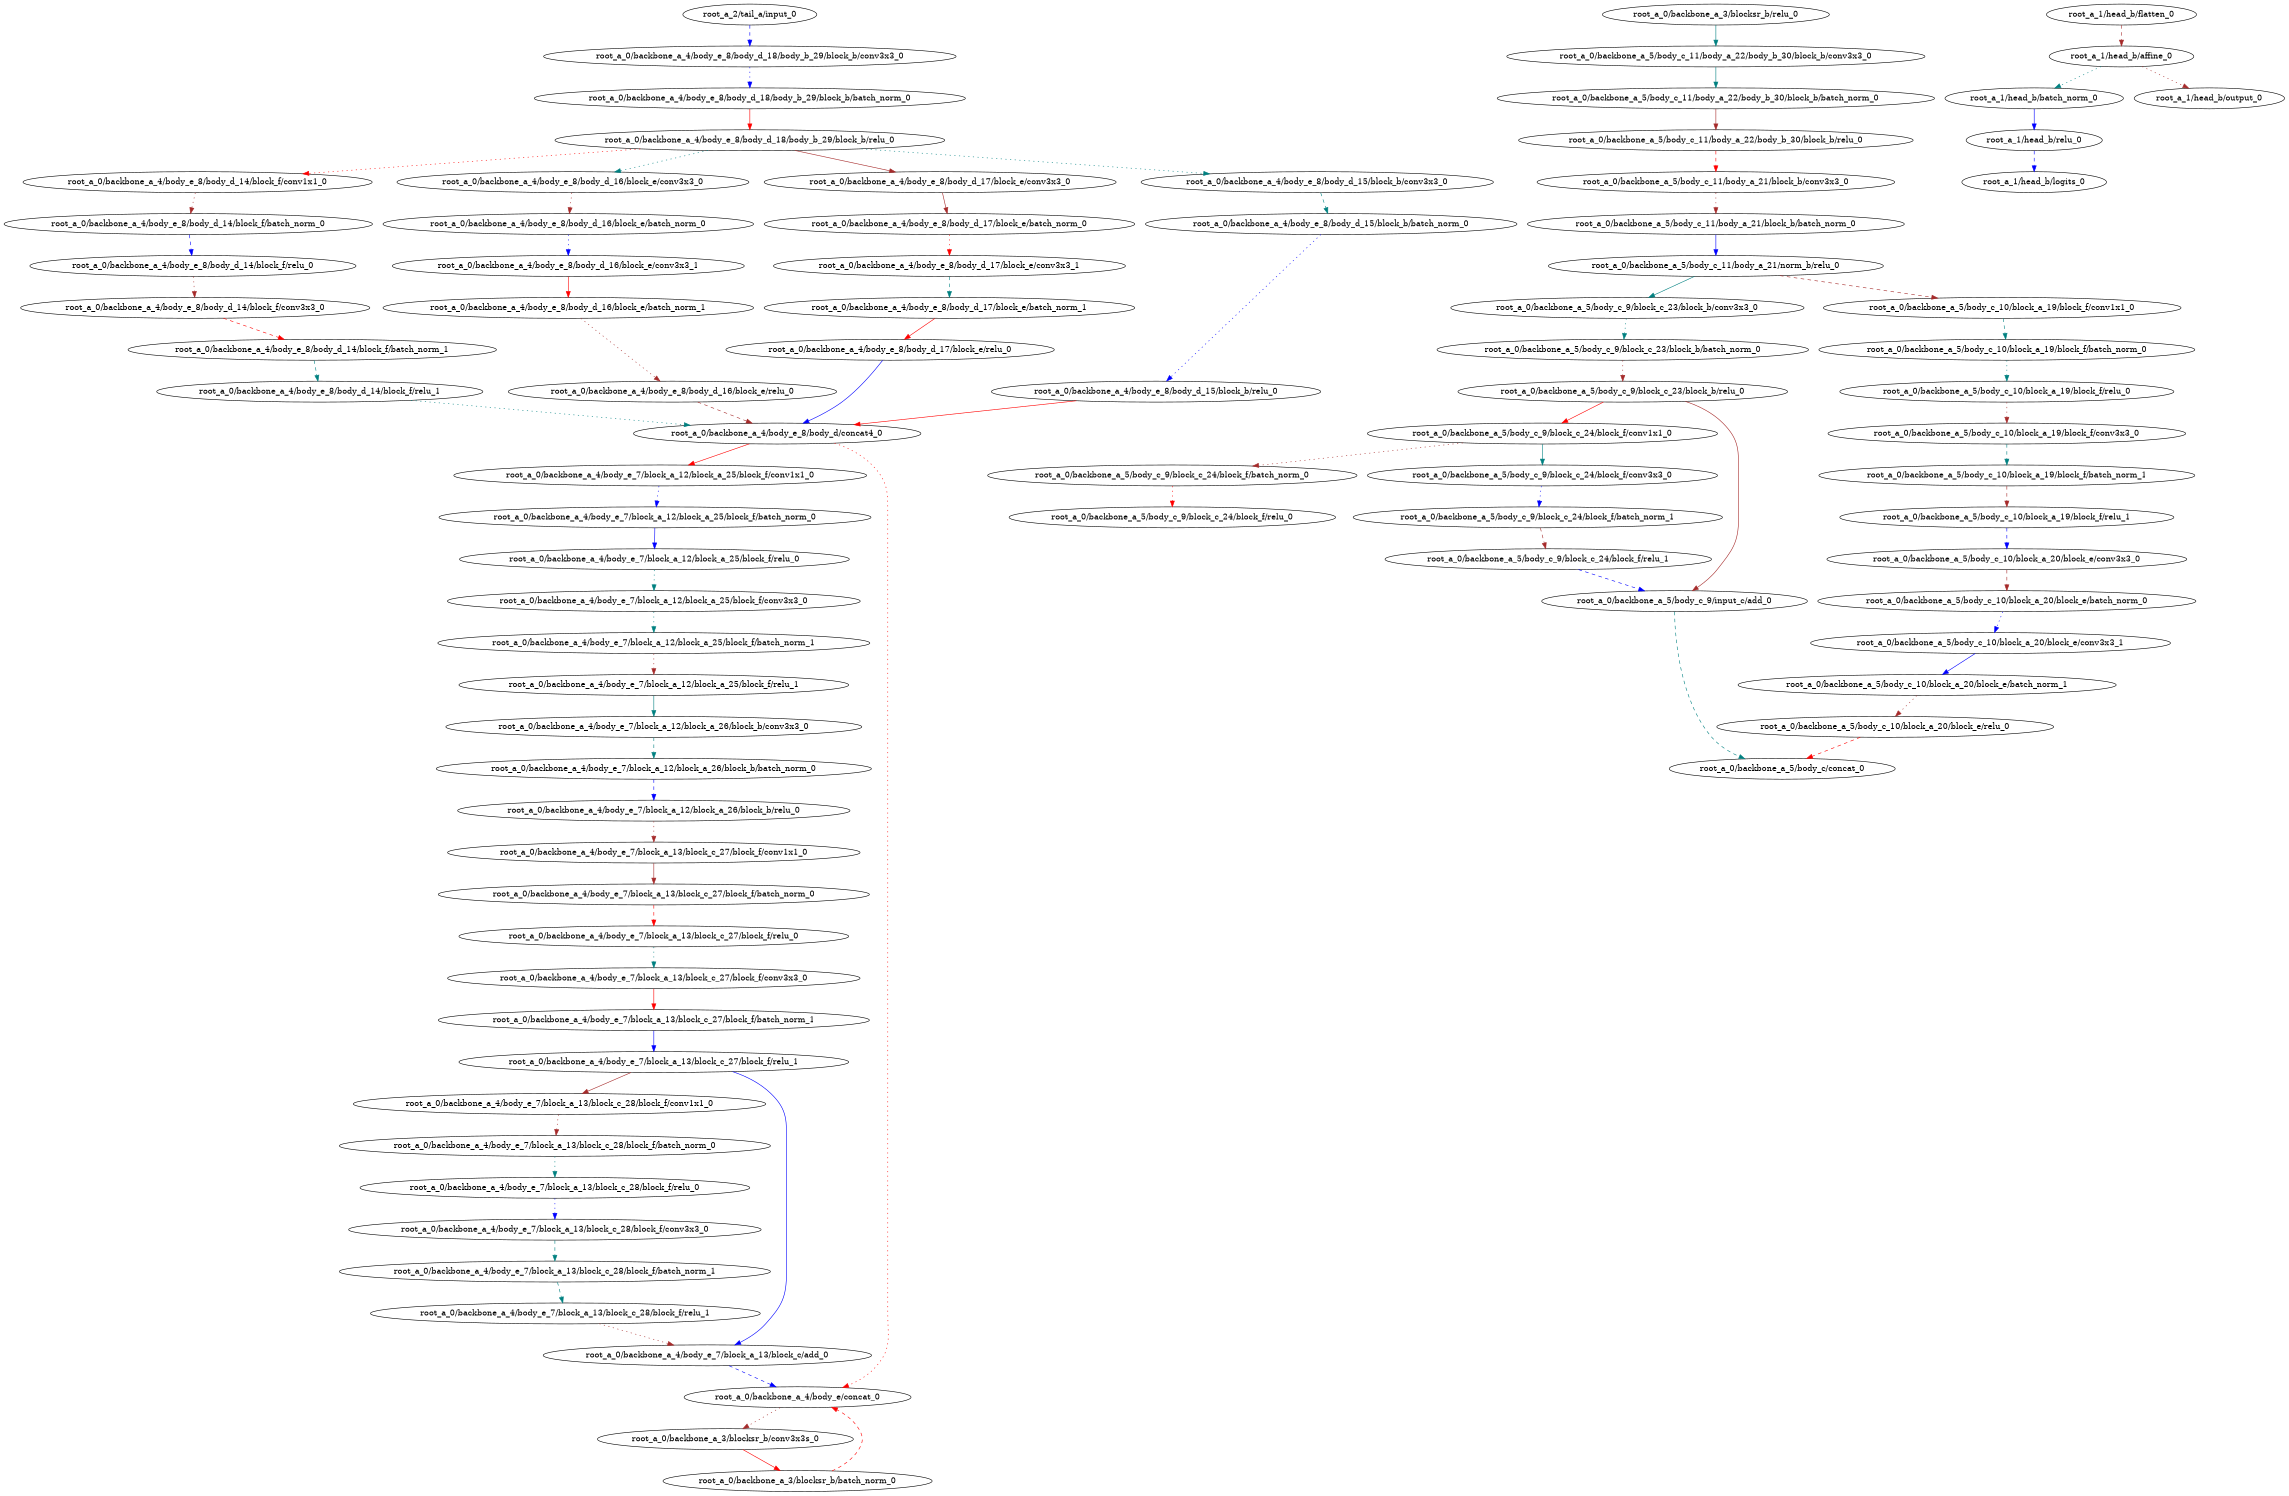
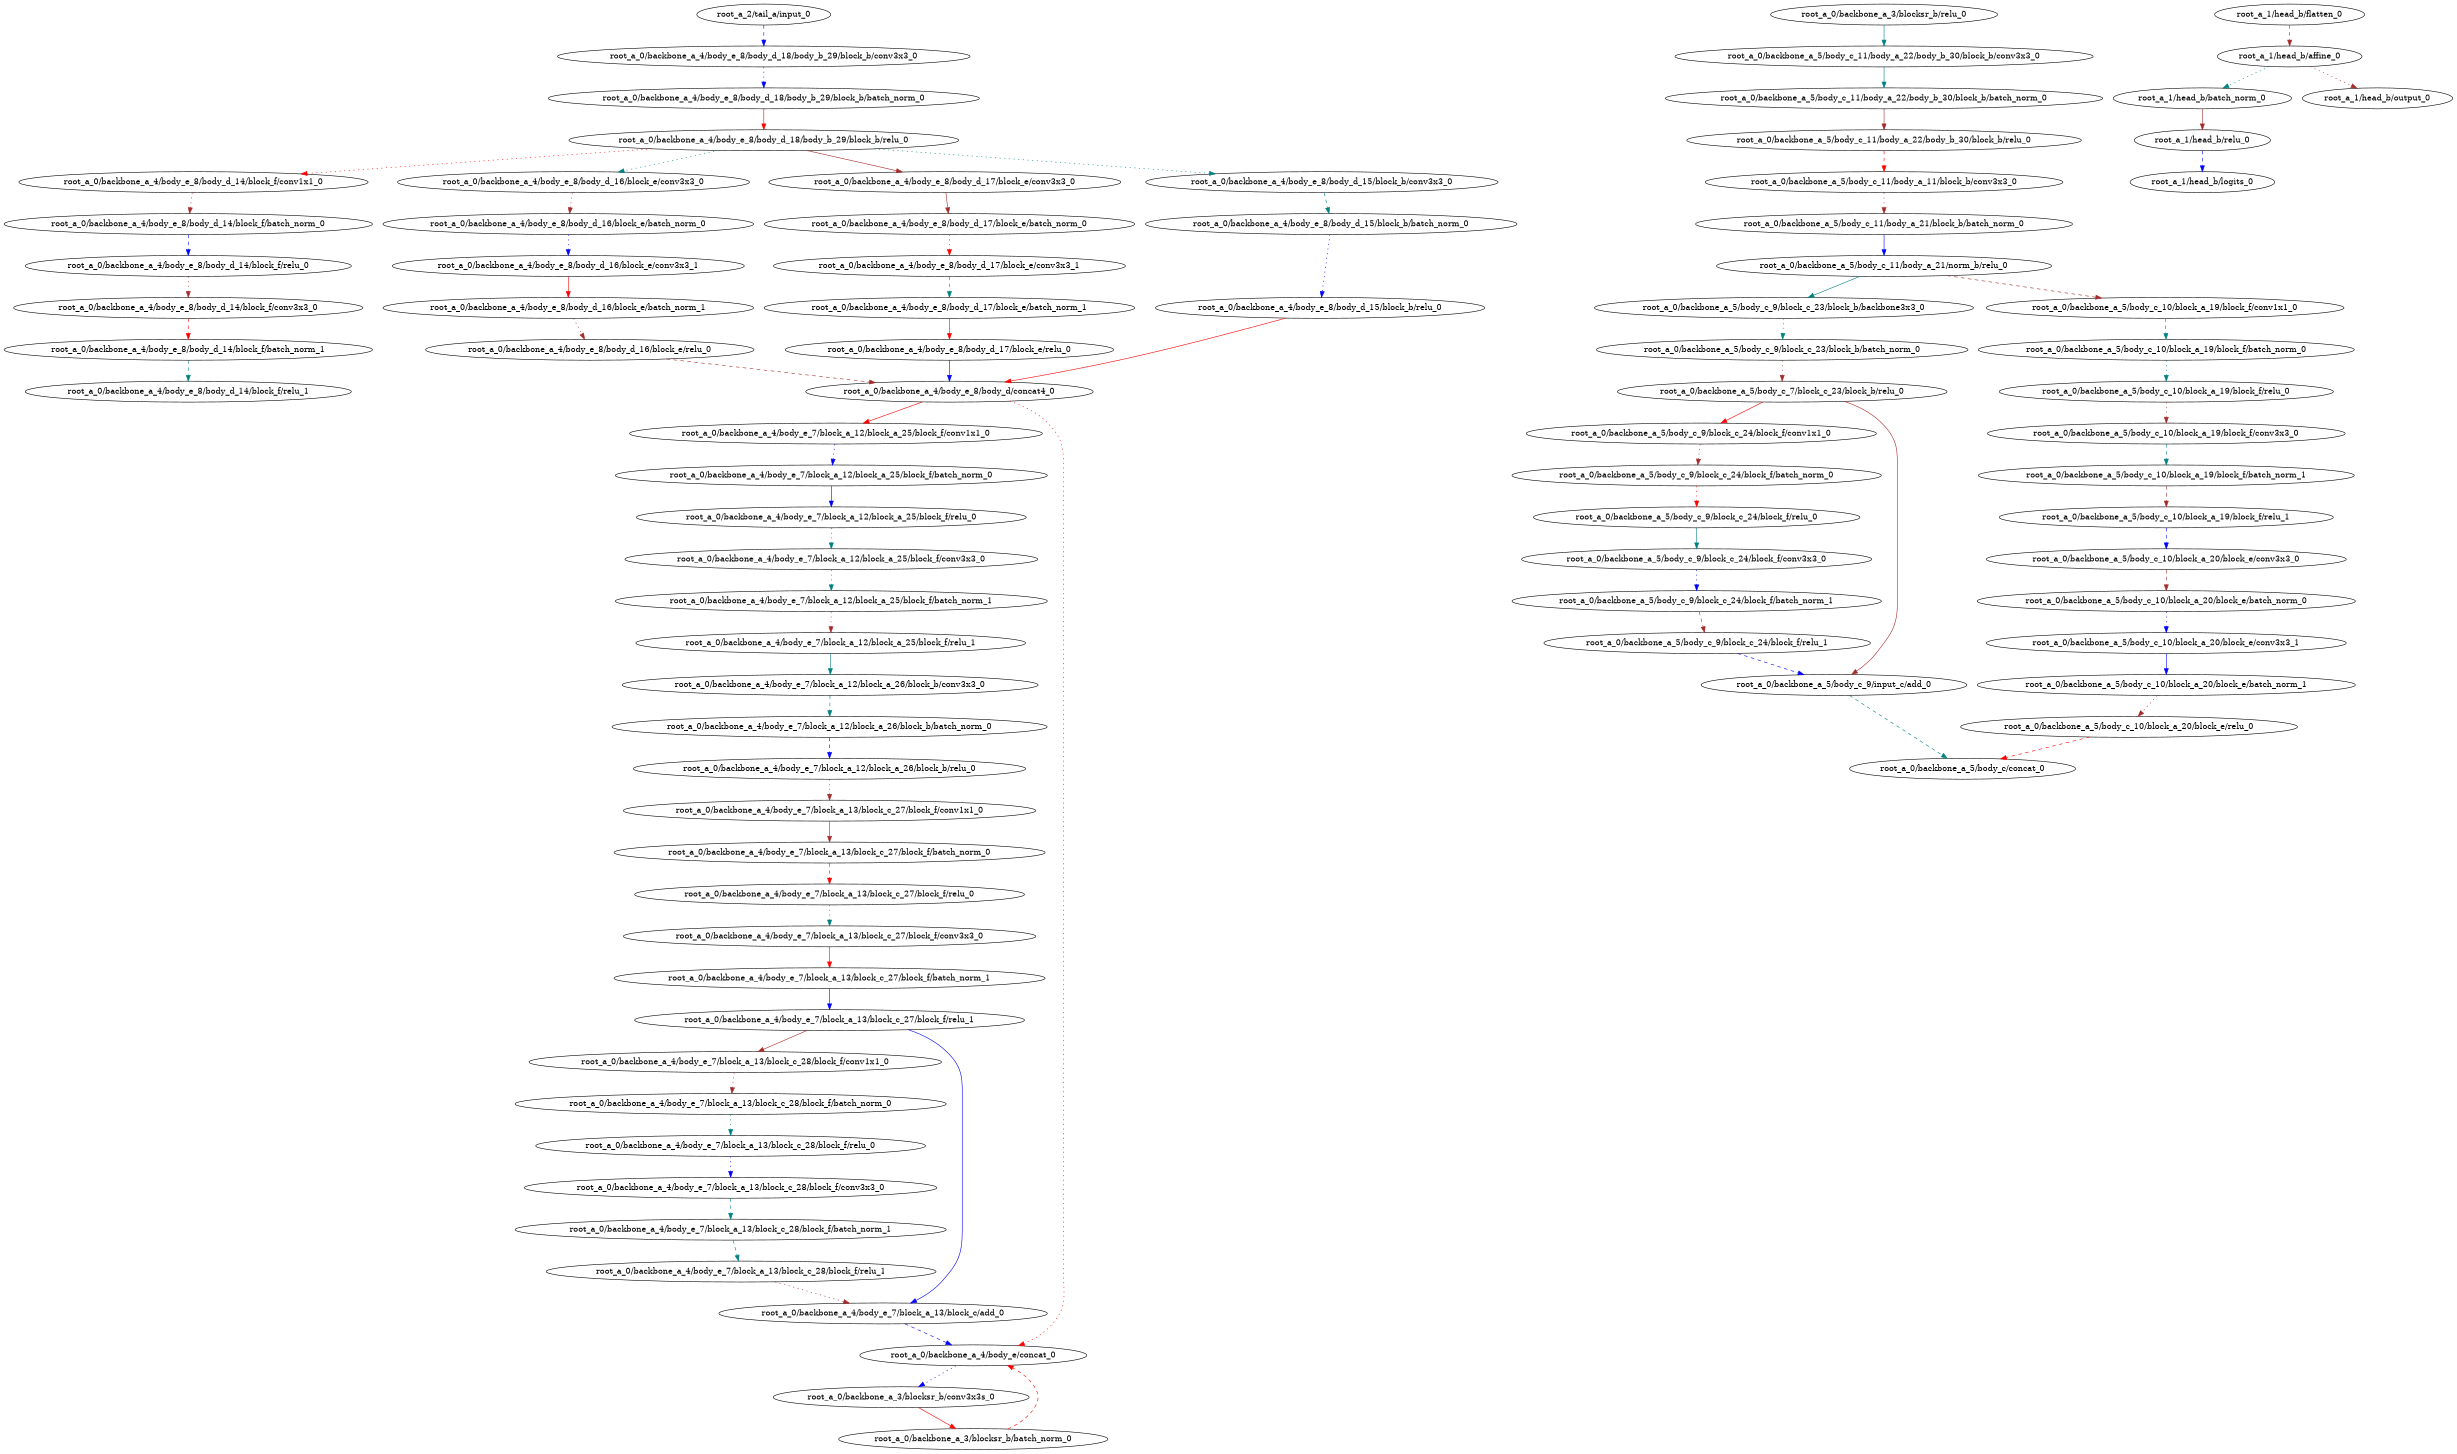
edge "root_a_1/head_b/batch_norm_0" -> "root_a_1/head_b/relu_0": color blue -> brown
node "root_a_0/backbone_a_5/body_c_11/body_a_21/block_b/conv3x3_0": label "root_a_0/backbone_a_5/body_c_11/body_a_21/block_b/conv3x3_0" -> "root_a_0/backbone_a_5/body_c_11/body_a_11/block_b/conv3x3_0"
node "root_a_0/backbone_a_5/body_c_9/block_c_23/block_b/conv3x3_0": label "root_a_0/backbone_a_5/body_c_9/block_c_23/block_b/conv3x3_0" -> "root_a_0/backbone_a_5/body_c_9/block_c_23/block_b/backbone3x3_0"
node "root_a_0/backbone_a_5/body_c_9/block_c_23/block_b/relu_0": label "root_a_0/backbone_a_5/body_c_9/block_c_23/block_b/relu_0" -> "root_a_0/backbone_a_5/body_c_7/block_c_23/block_b/relu_0"
edge "root_a_0/backbone_a_4/body_e_8/body_d_14/block_f/relu_1" -> "root_a_0/backbone_a_4/body_e_8/body_d/concat4_0": removed
edge "root_a_0/backbone_a_5/body_c_9/block_c_24/block_f/conv1x1_0" -> "root_a_0/backbone_a_5/body_c_9/block_c_24/block_f/conv3x3_0": now "root_a_0/backbone_a_5/body_c_9/block_c_24/block_f/relu_0" -> "root_a_0/backbone_a_5/body_c_9/block_c_24/block_f/conv3x3_0"
edge "root_a_0/backbone_a_4/body_e/concat_0" -> "root_a_0/backbone_a_3/blocksr_b/conv3x3s_0": color brown -> blue
